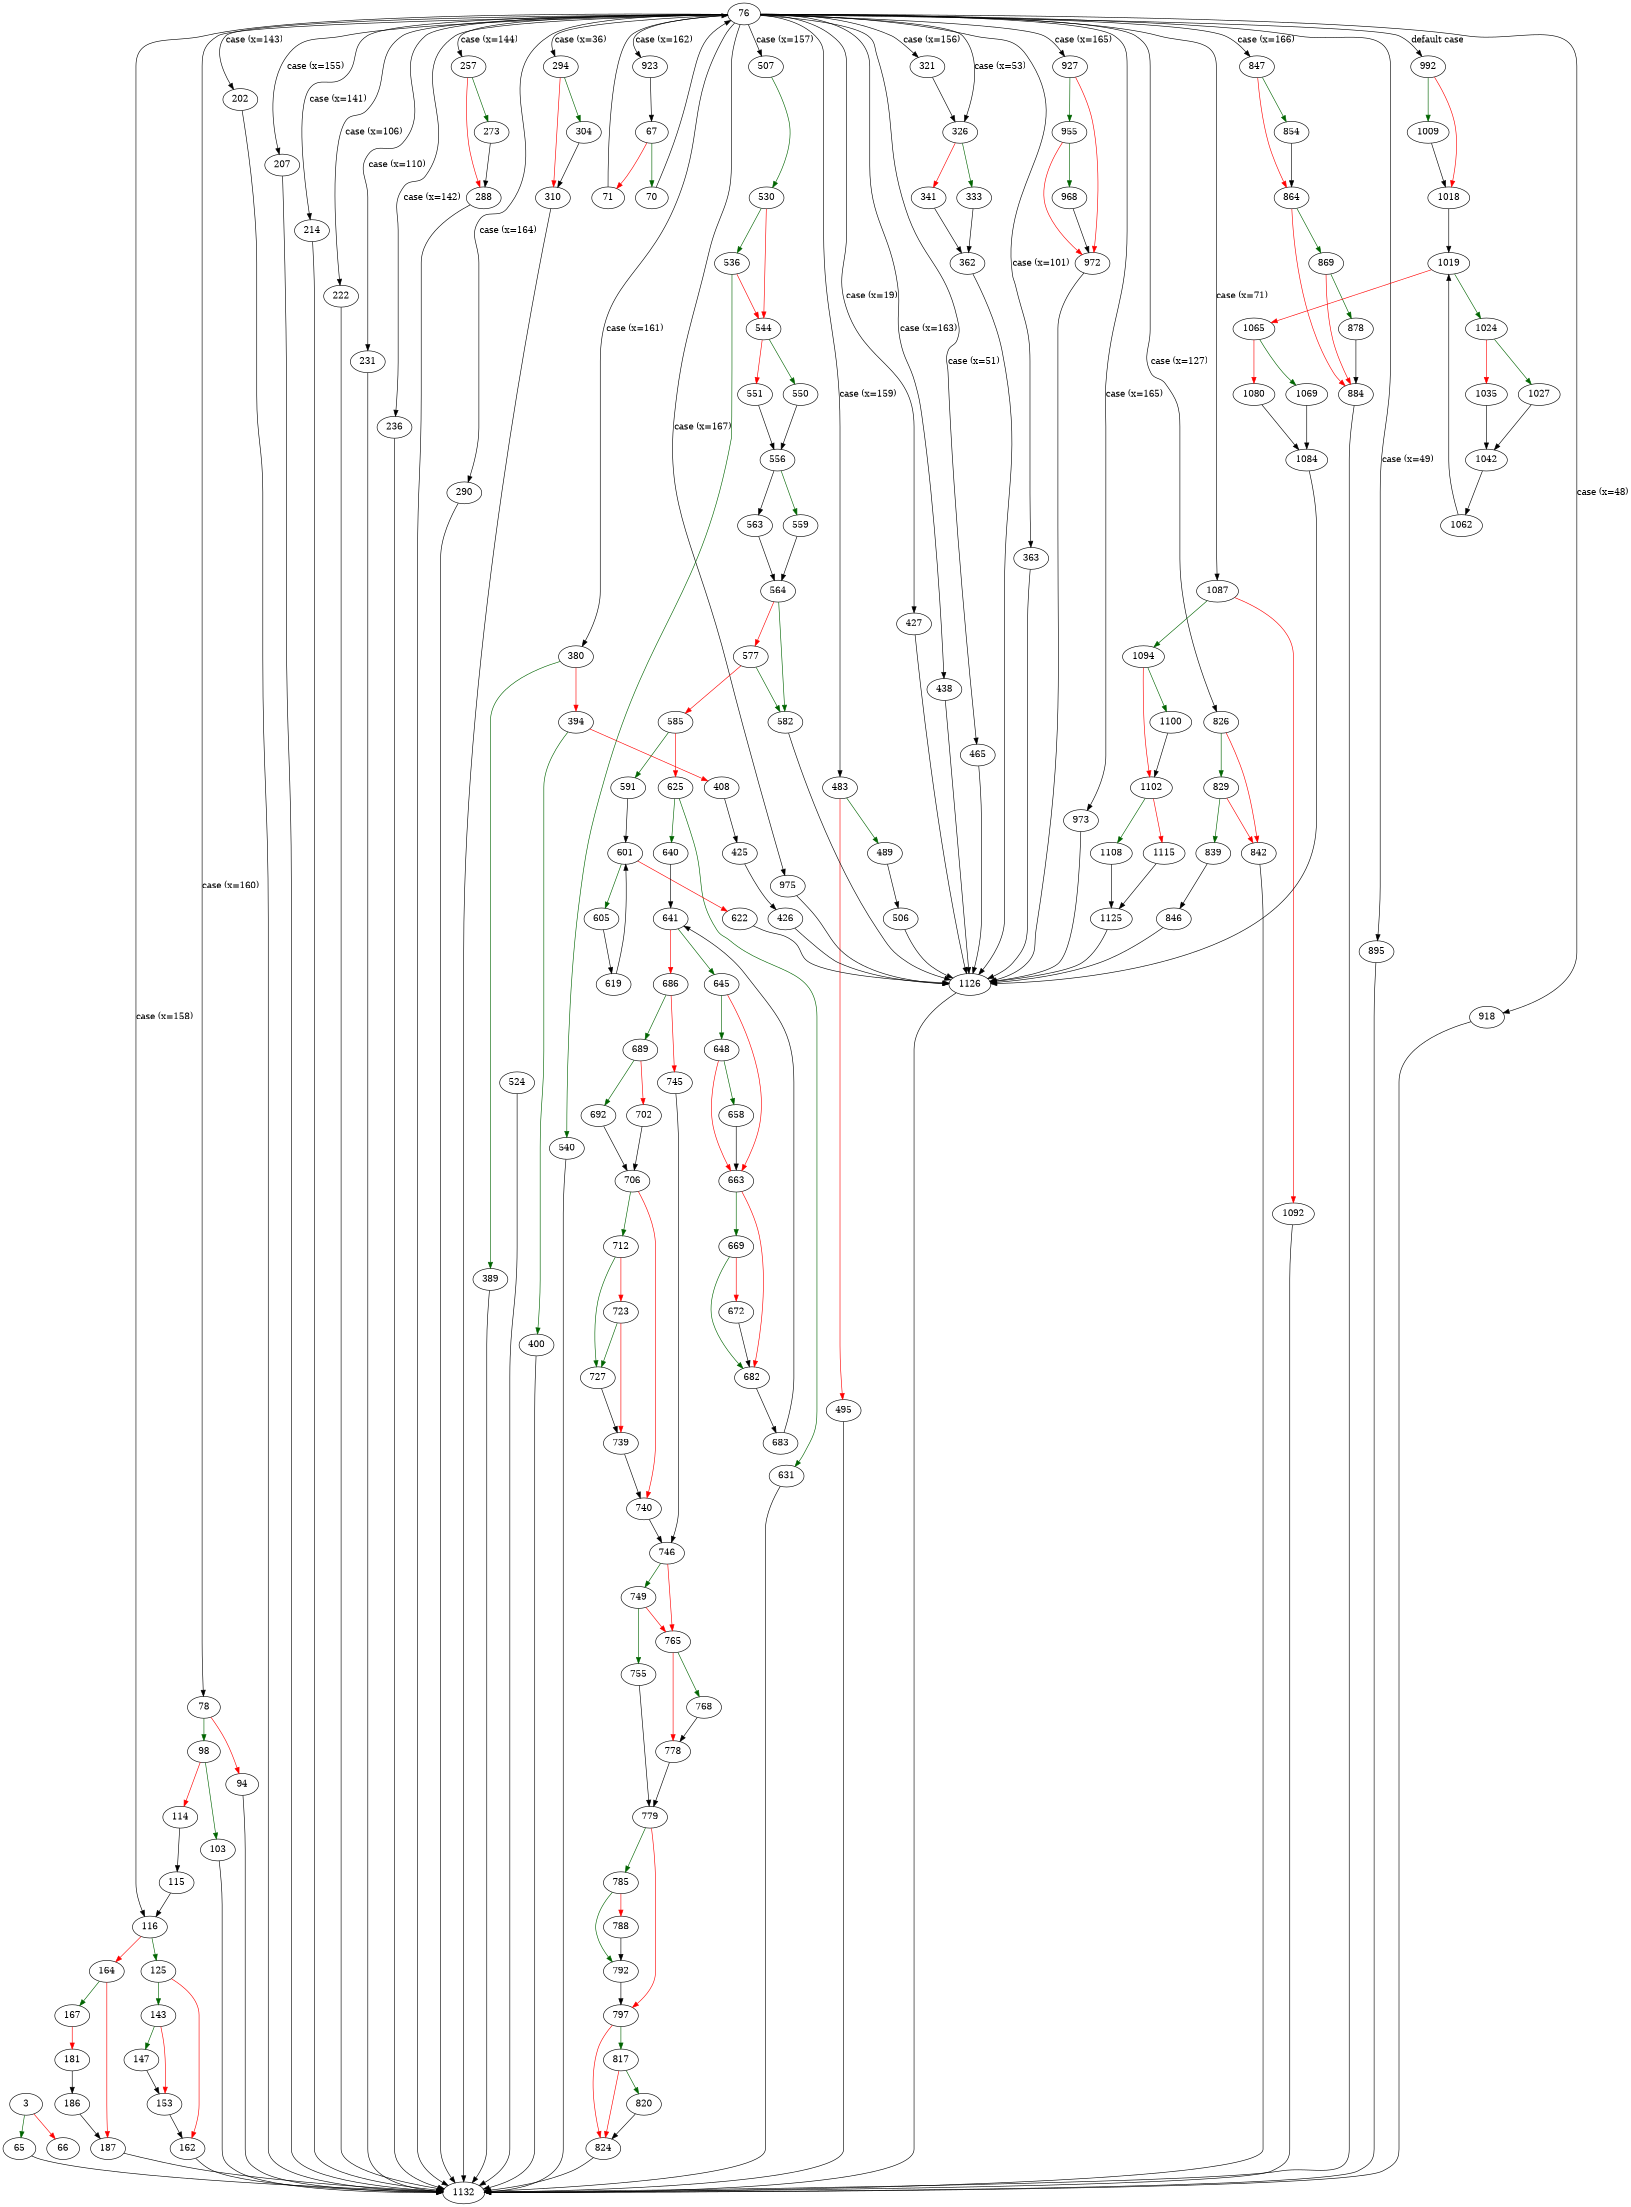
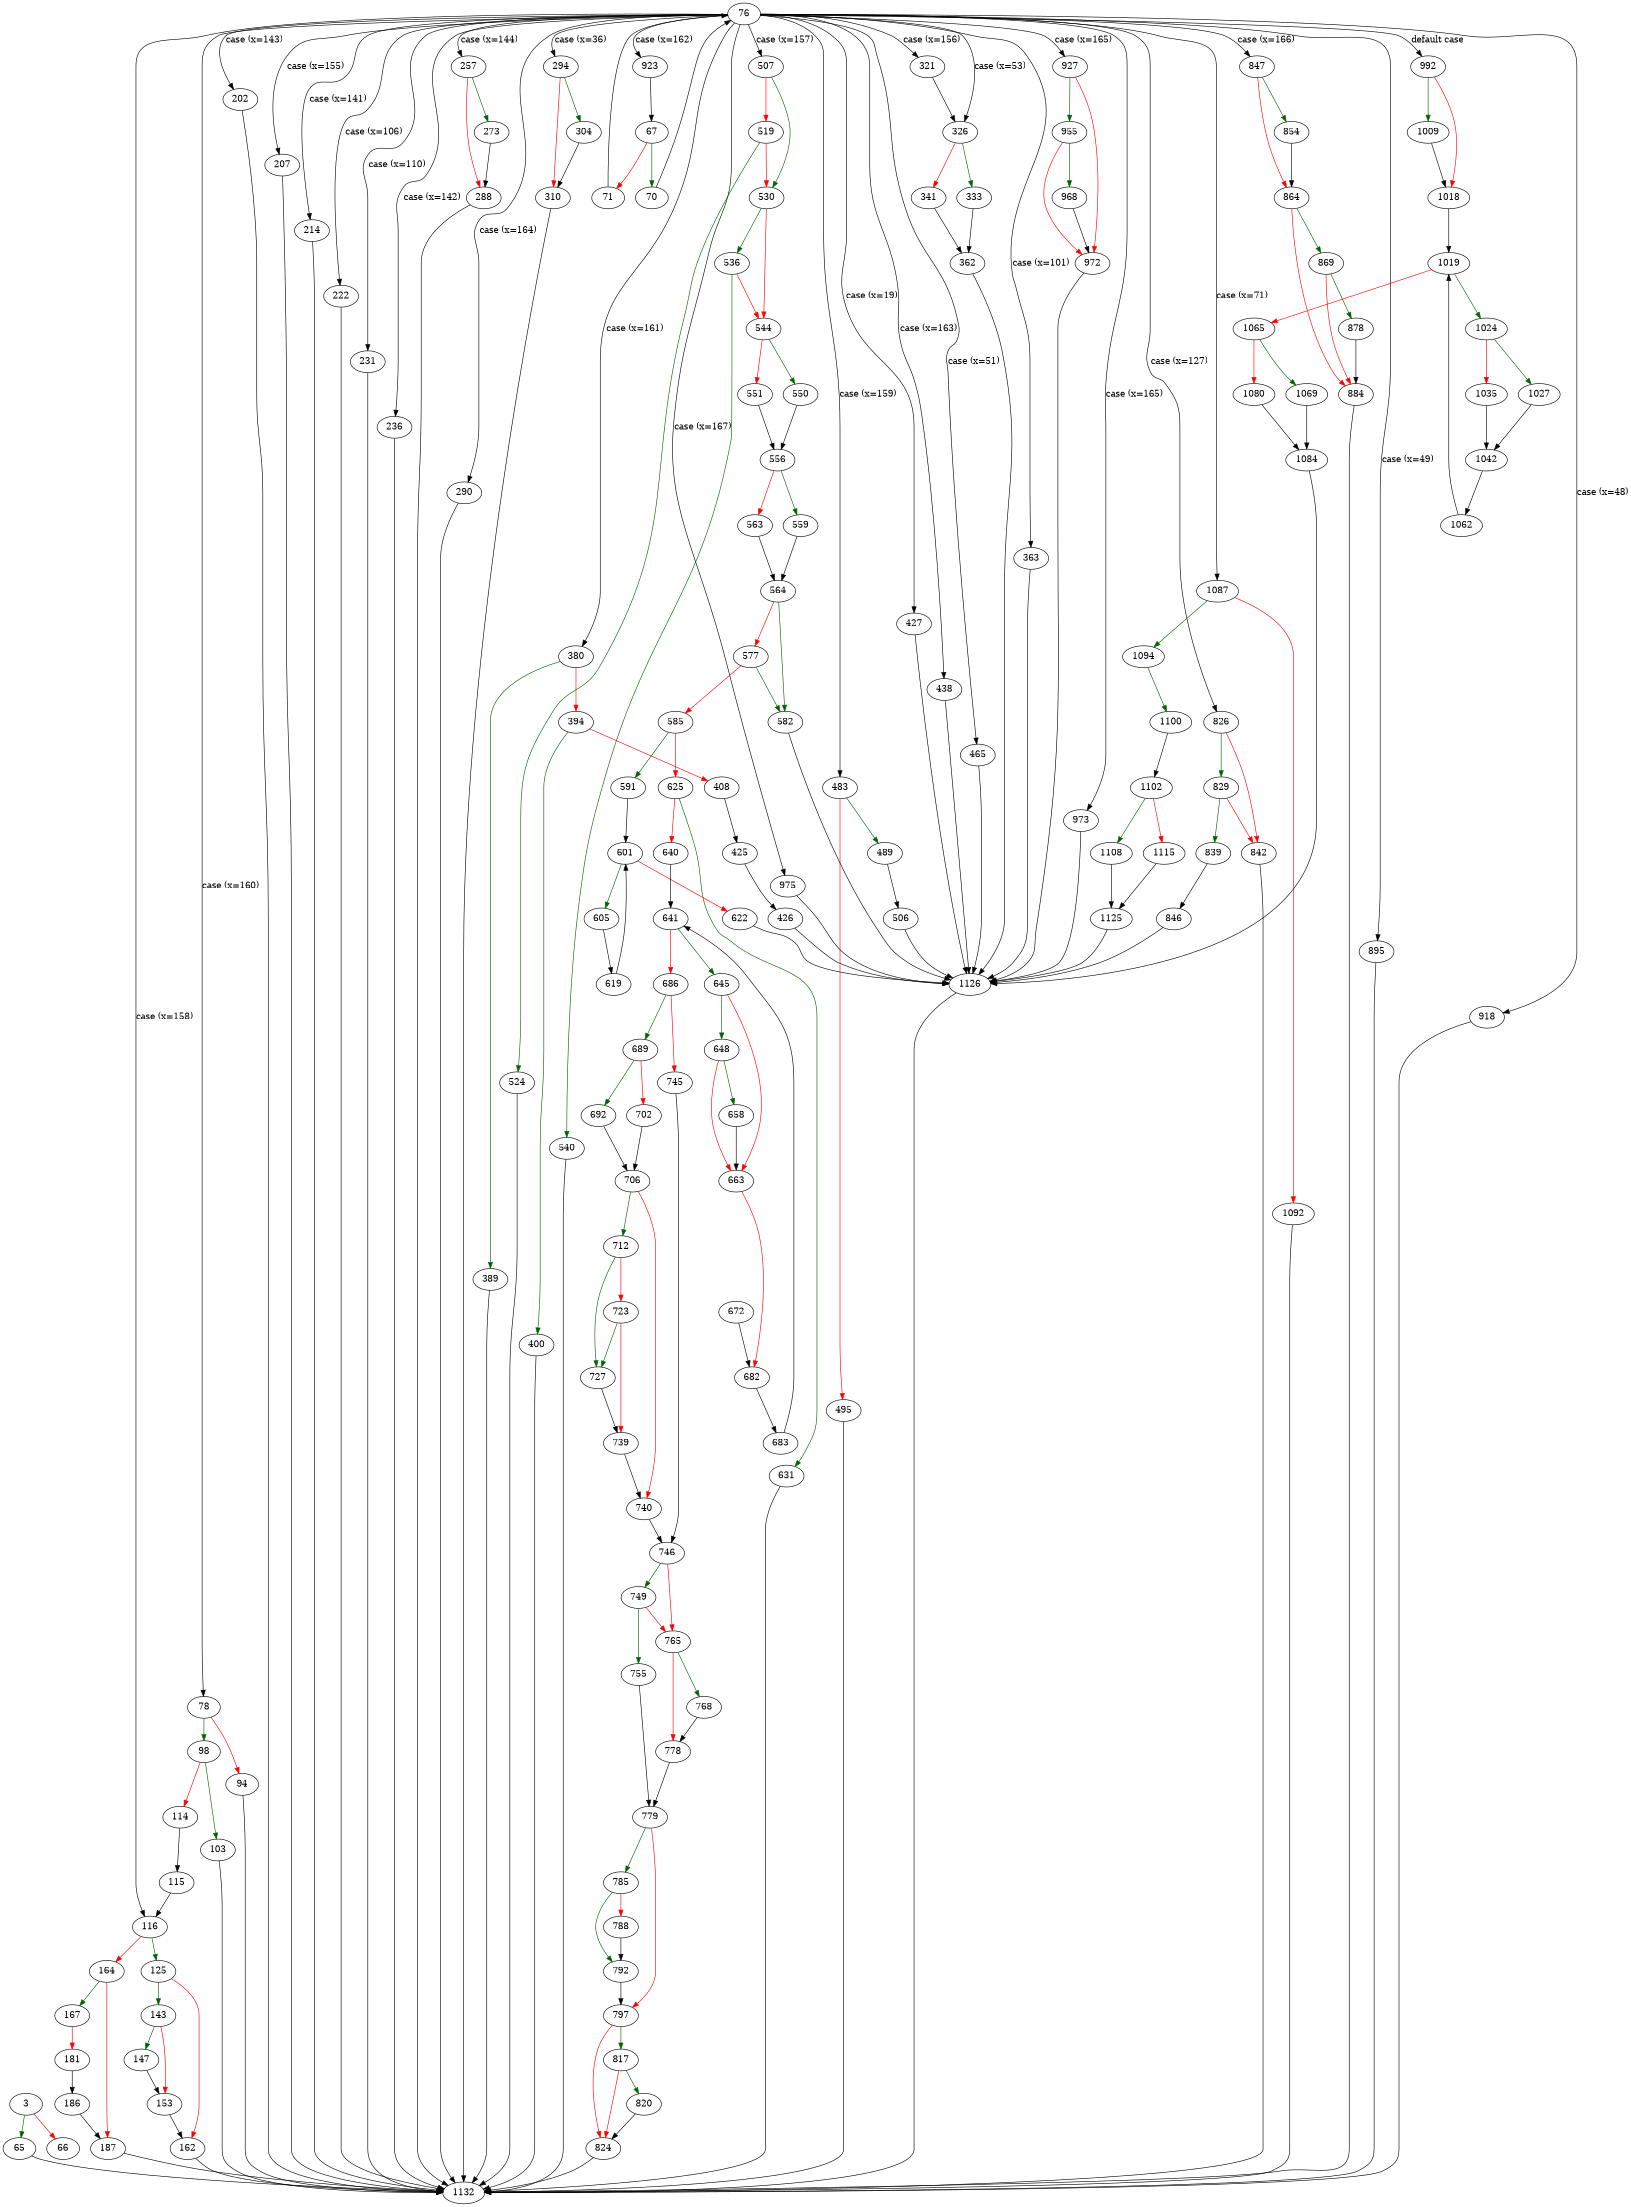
node "519": added
edge "556" -> "563": color black -> red
edge "1094" -> "1102": removed
edge "625" -> "640": color darkgreen -> red
node "669": removed
